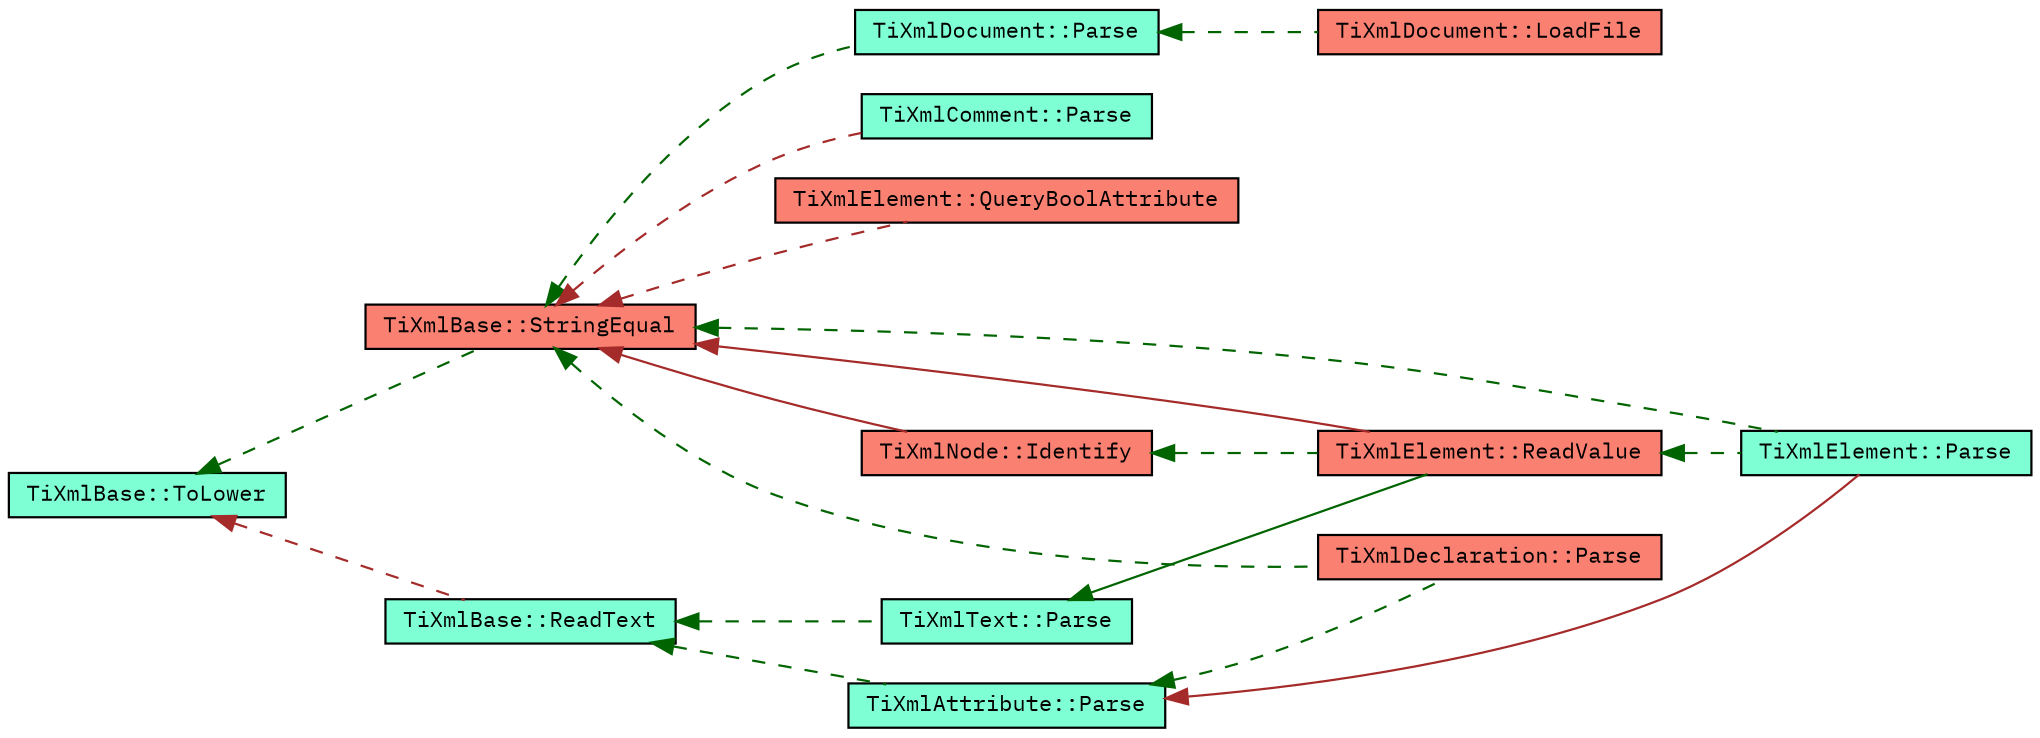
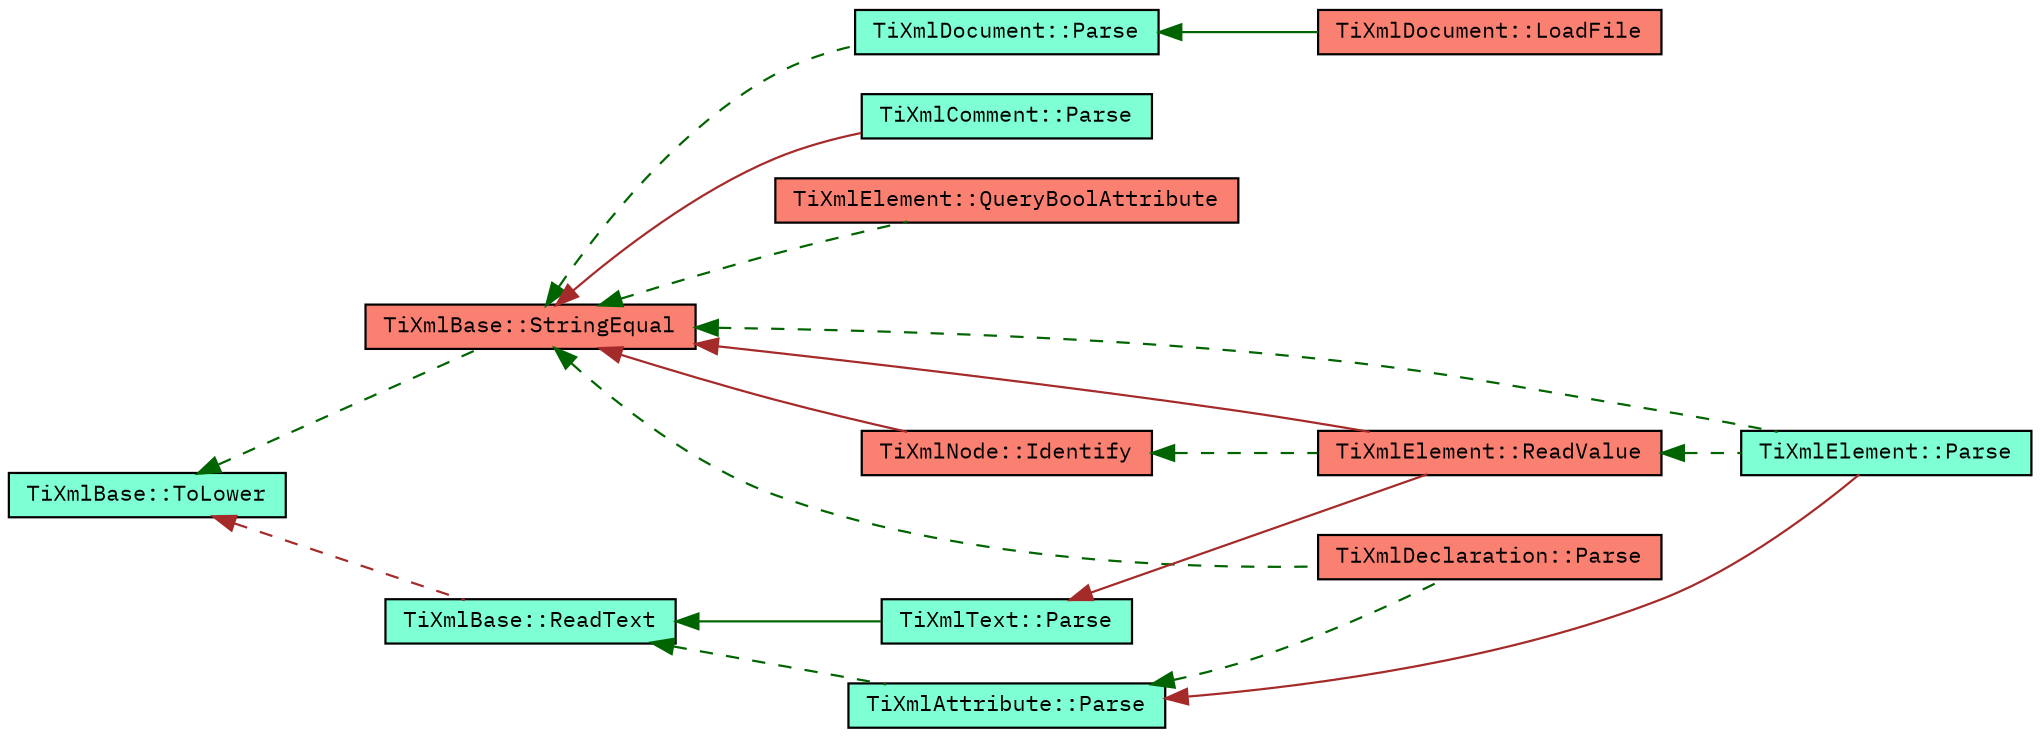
edge "TiXmlDocument::LoadFile" -> "TiXmlDocument::Parse": style dashed -> solid
edge "TiXmlComment::Parse" -> "TiXmlBase::StringEqual": style dashed -> solid
edge "TiXmlElement::QueryBoolAttribute" -> "TiXmlBase::StringEqual": color brown -> darkgreen
edge "TiXmlElement::ReadValue" -> "TiXmlText::Parse": color darkgreen -> brown
edge "TiXmlText::Parse" -> "TiXmlBase::ReadText": style dashed -> solid
